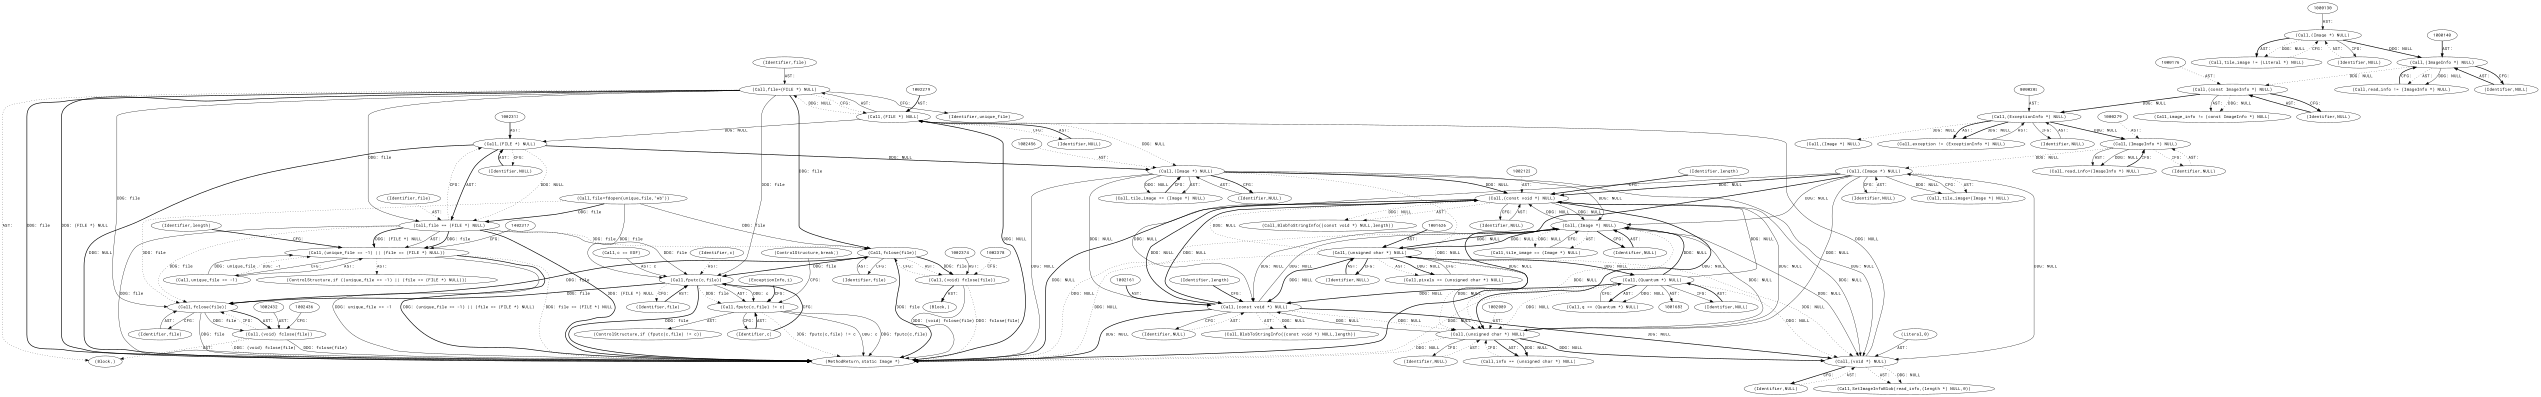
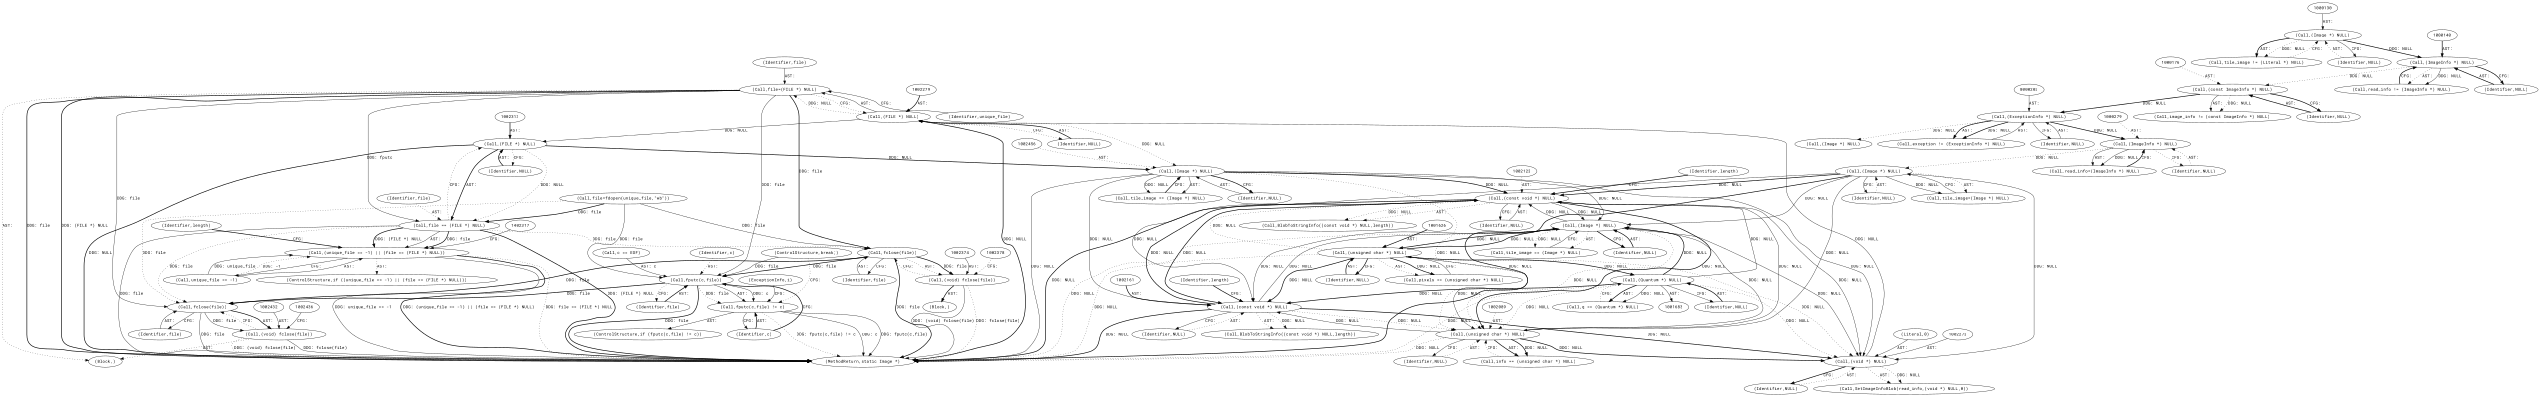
edge "(Call,file=(FILE *) NULL)" -> "(Identifier,unique_file)": reversed
edge "(Call,file=(FILE *) NULL)" -> "(Call,file == (FILE *) NULL)": label "DDG: file" -> "DDG: fputc"
edge "(Call,file == (FILE *) NULL)" -> "(Call,fputc(c,file))": now "(ControlStructure,break;)" -> "(Call,fputc(c,file))"
edge "(ControlStructure,break;)" -> "(Call,fputc(c,file) != c)": style solid -> dotted
edge "(Call,q == (Quantum *) NULL)" -> "(Call,(Quantum *) NULL)": style solid -> dotted
edge "(ExceptionInfo,i)" -> "(Call,fputc(c,file) != c)": style bold -> solid
node "1002273": added
node "(Call,SetImageInfoBlob(read_info,(length *) NULL,0))": label "(Call,SetImageInfoBlob(read_info,(length *) NULL,0))" -> "(Call,SetImageInfoBlob(read_info,(void *) NULL,0))"
